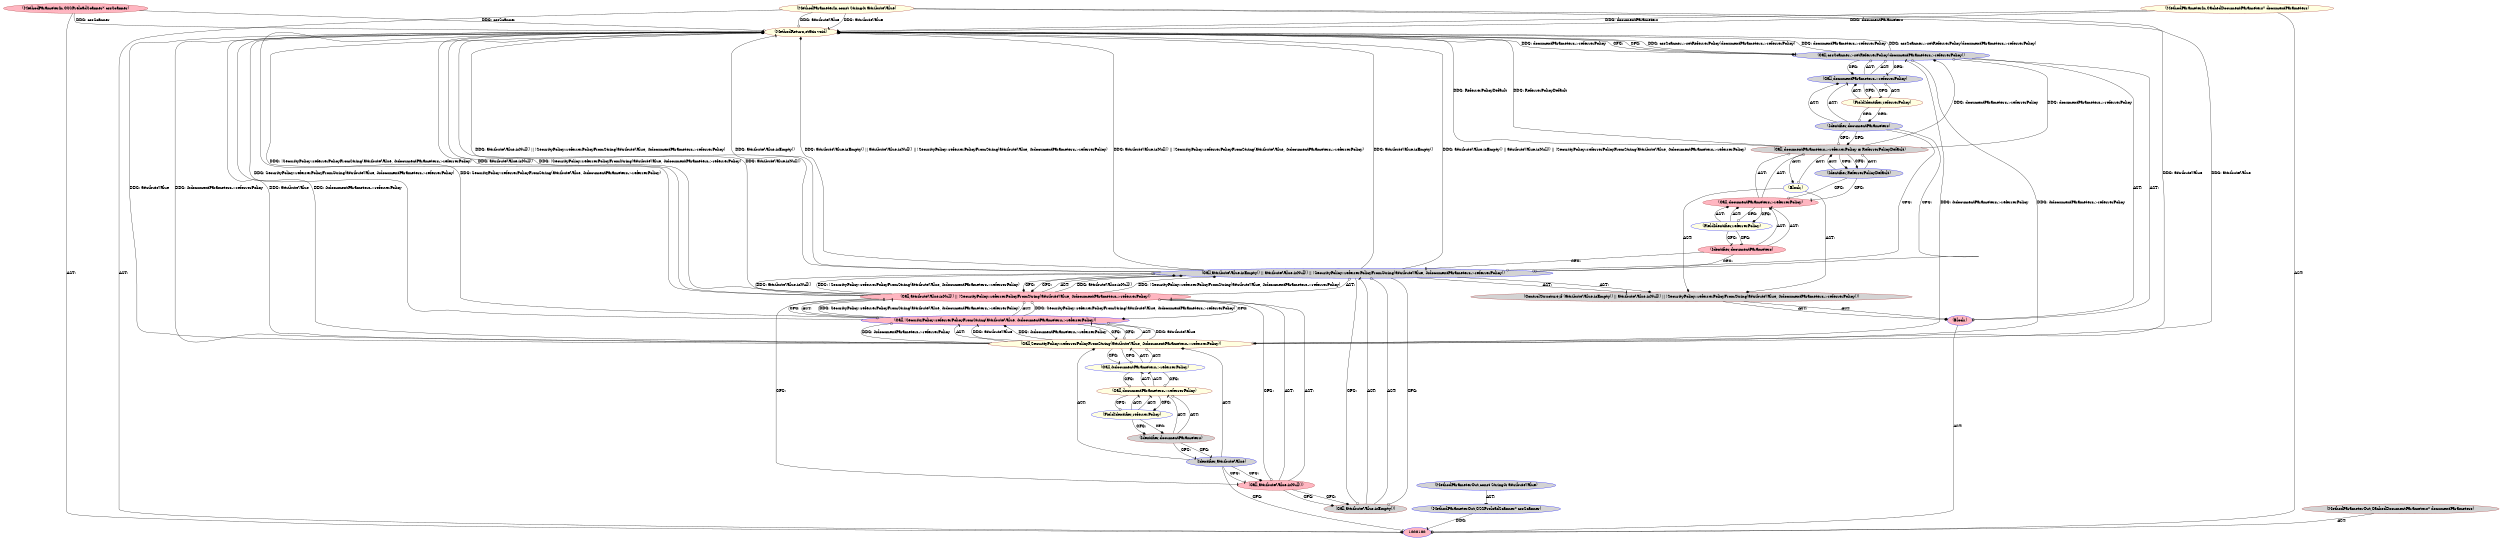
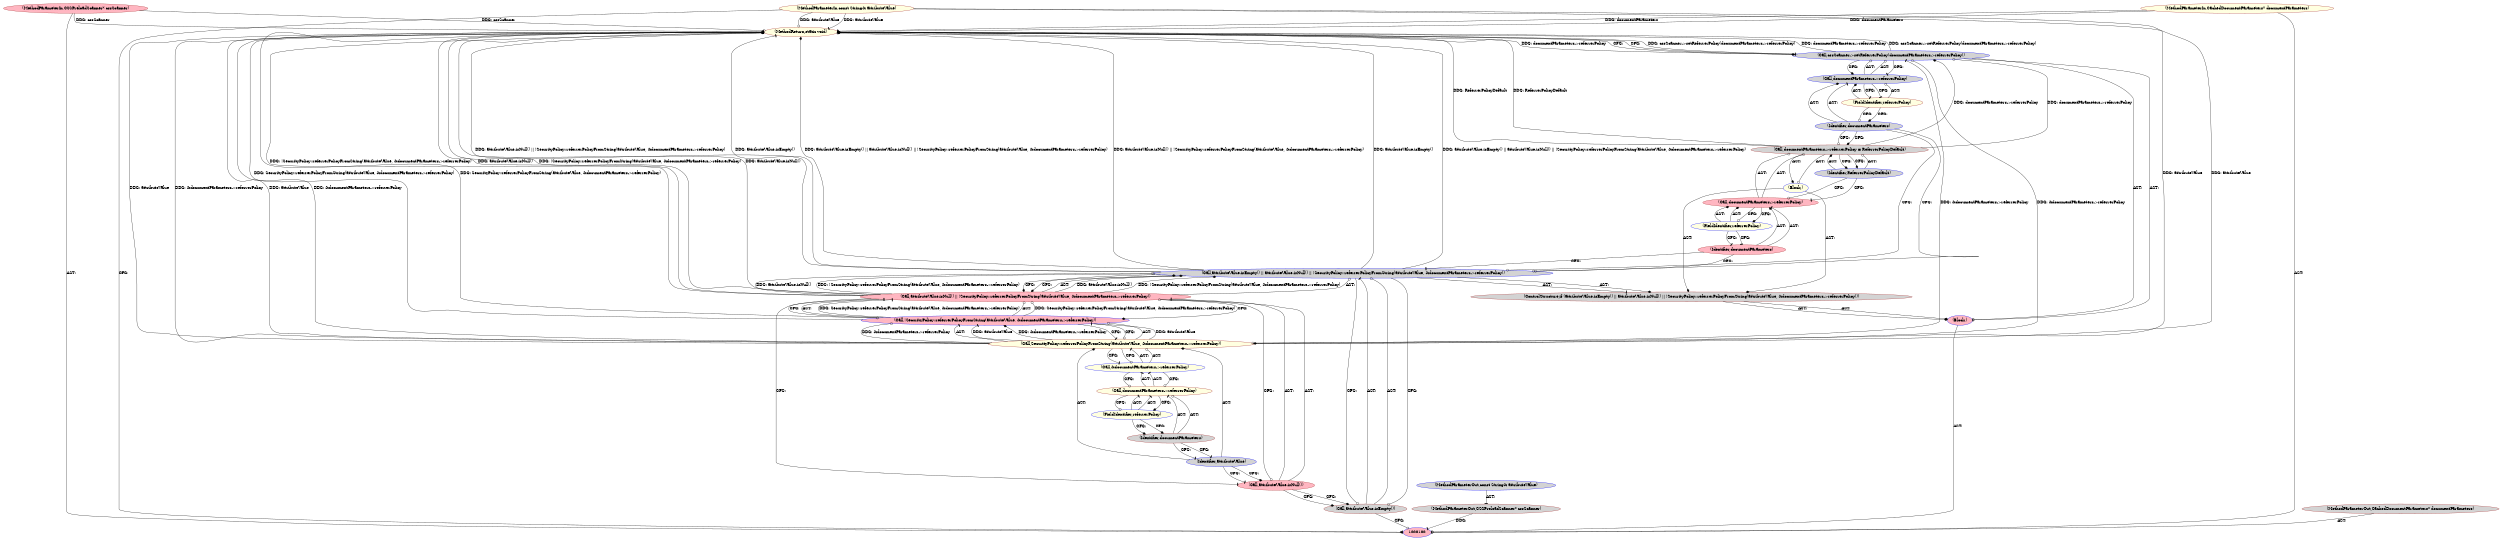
edge "(MethodParameterIn,const String& attributeValue)" -> "1000100": label "AST: " -> "CFG: "
node "(MethodParameterOut,CSSPreloadScanner* cssScanner)": color blue -> brown
edge "(Identifier,attributeValue)" -> "1000100": now "(Call,attributeValue.isEmpty())" -> "1000100"
